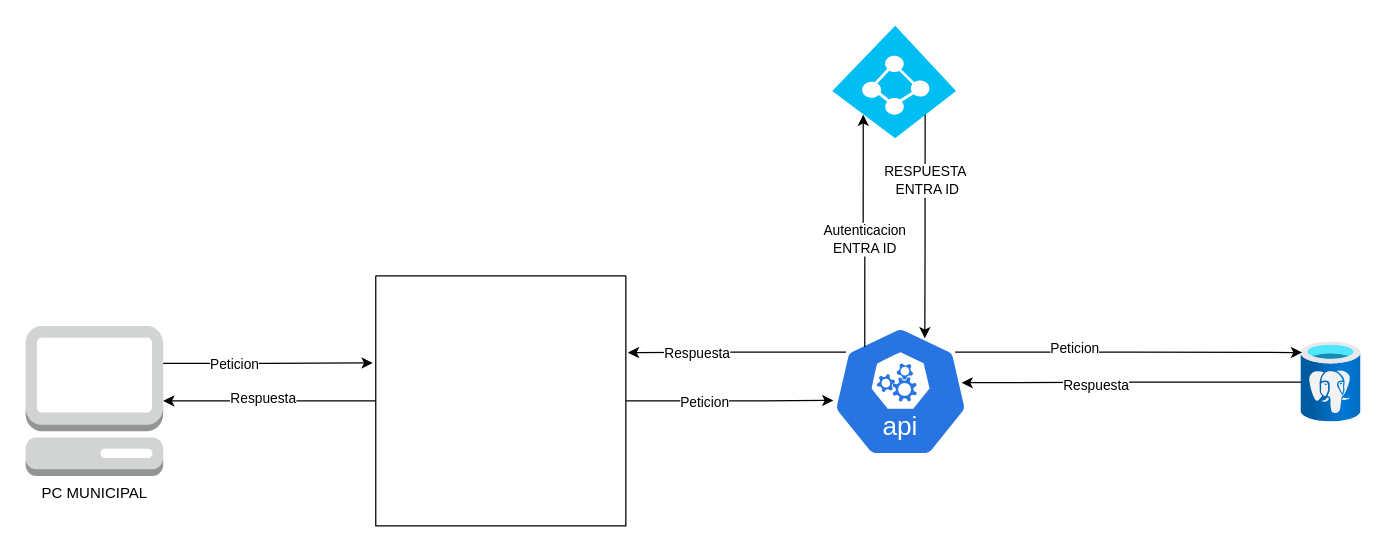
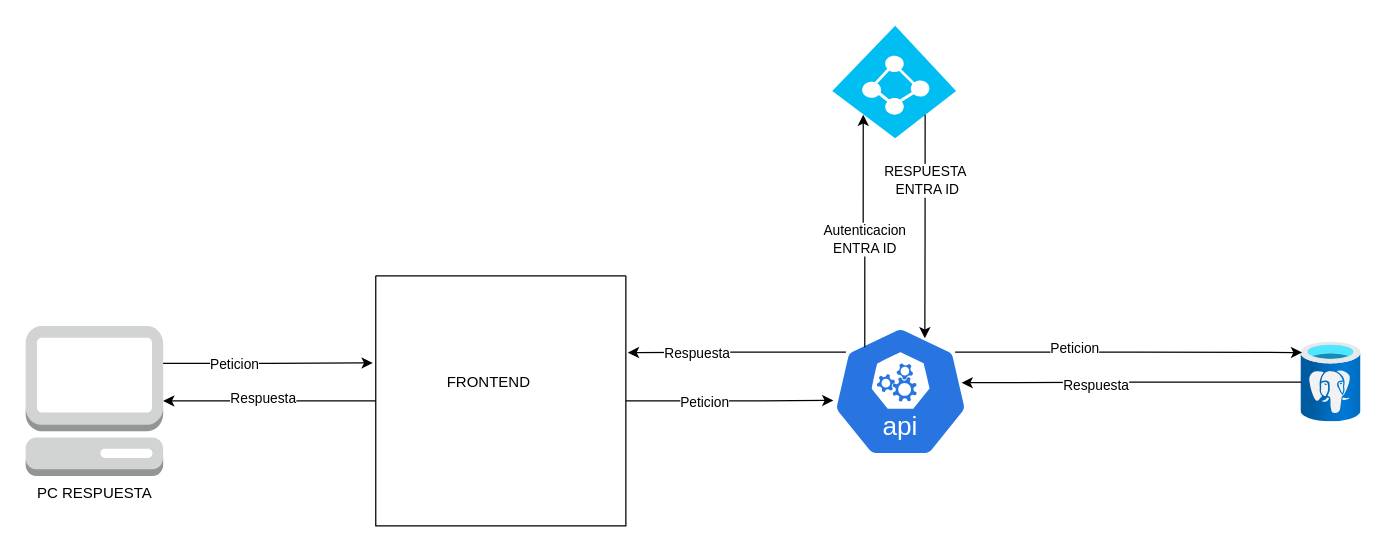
node "FRONTEND": added
node "PC MUNICIPAL": label "PC MUNICIPAL" -> "PC RESPUESTA"
